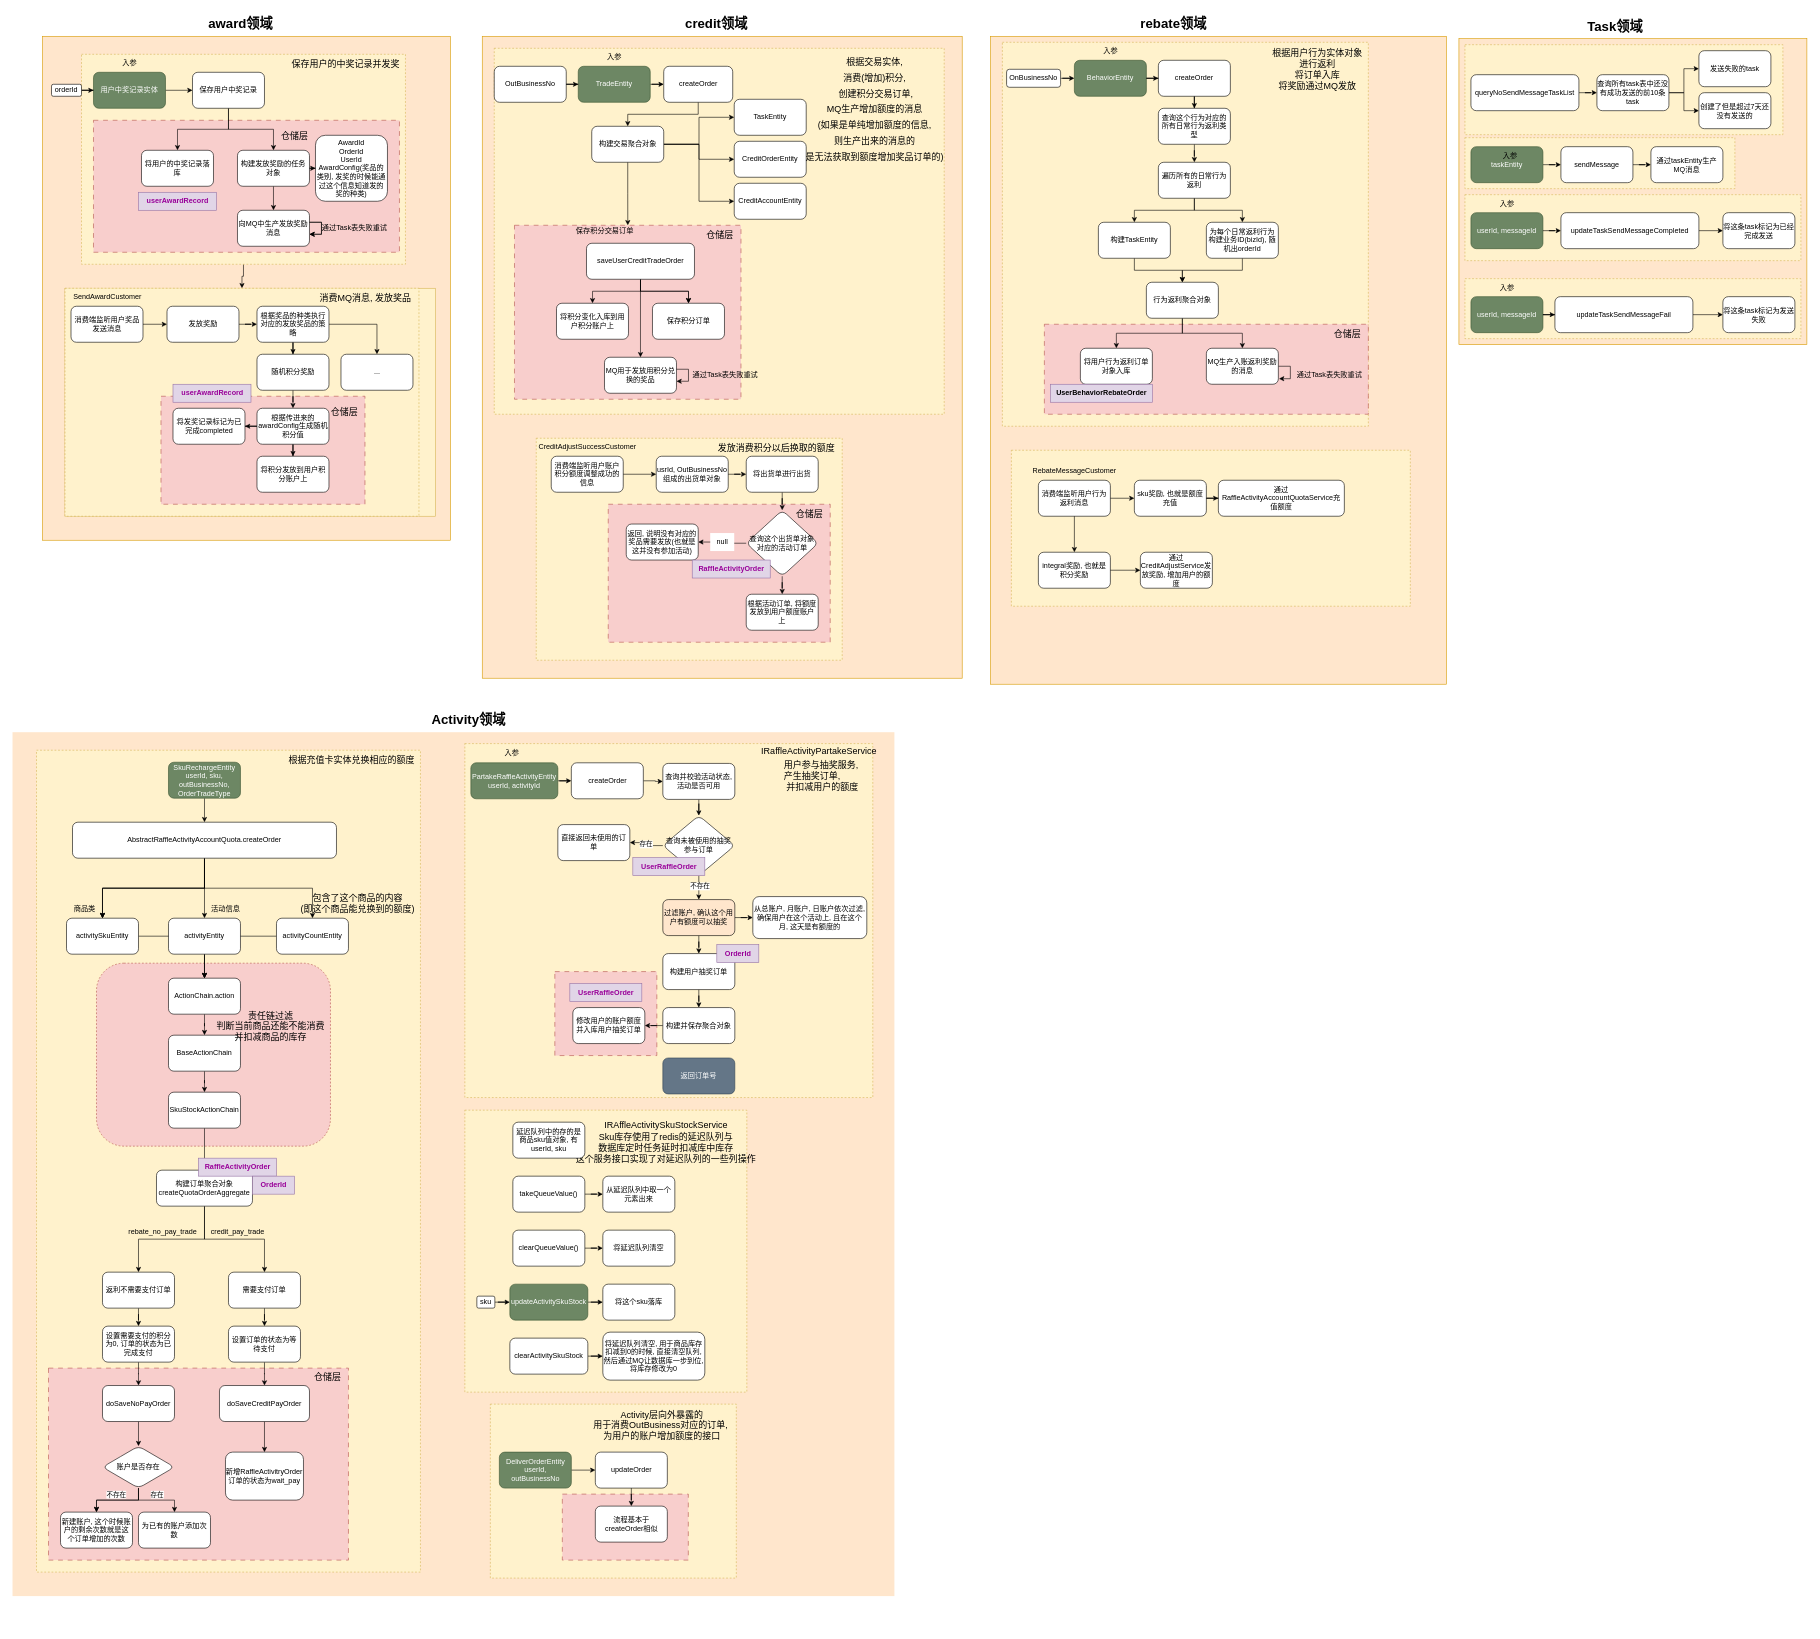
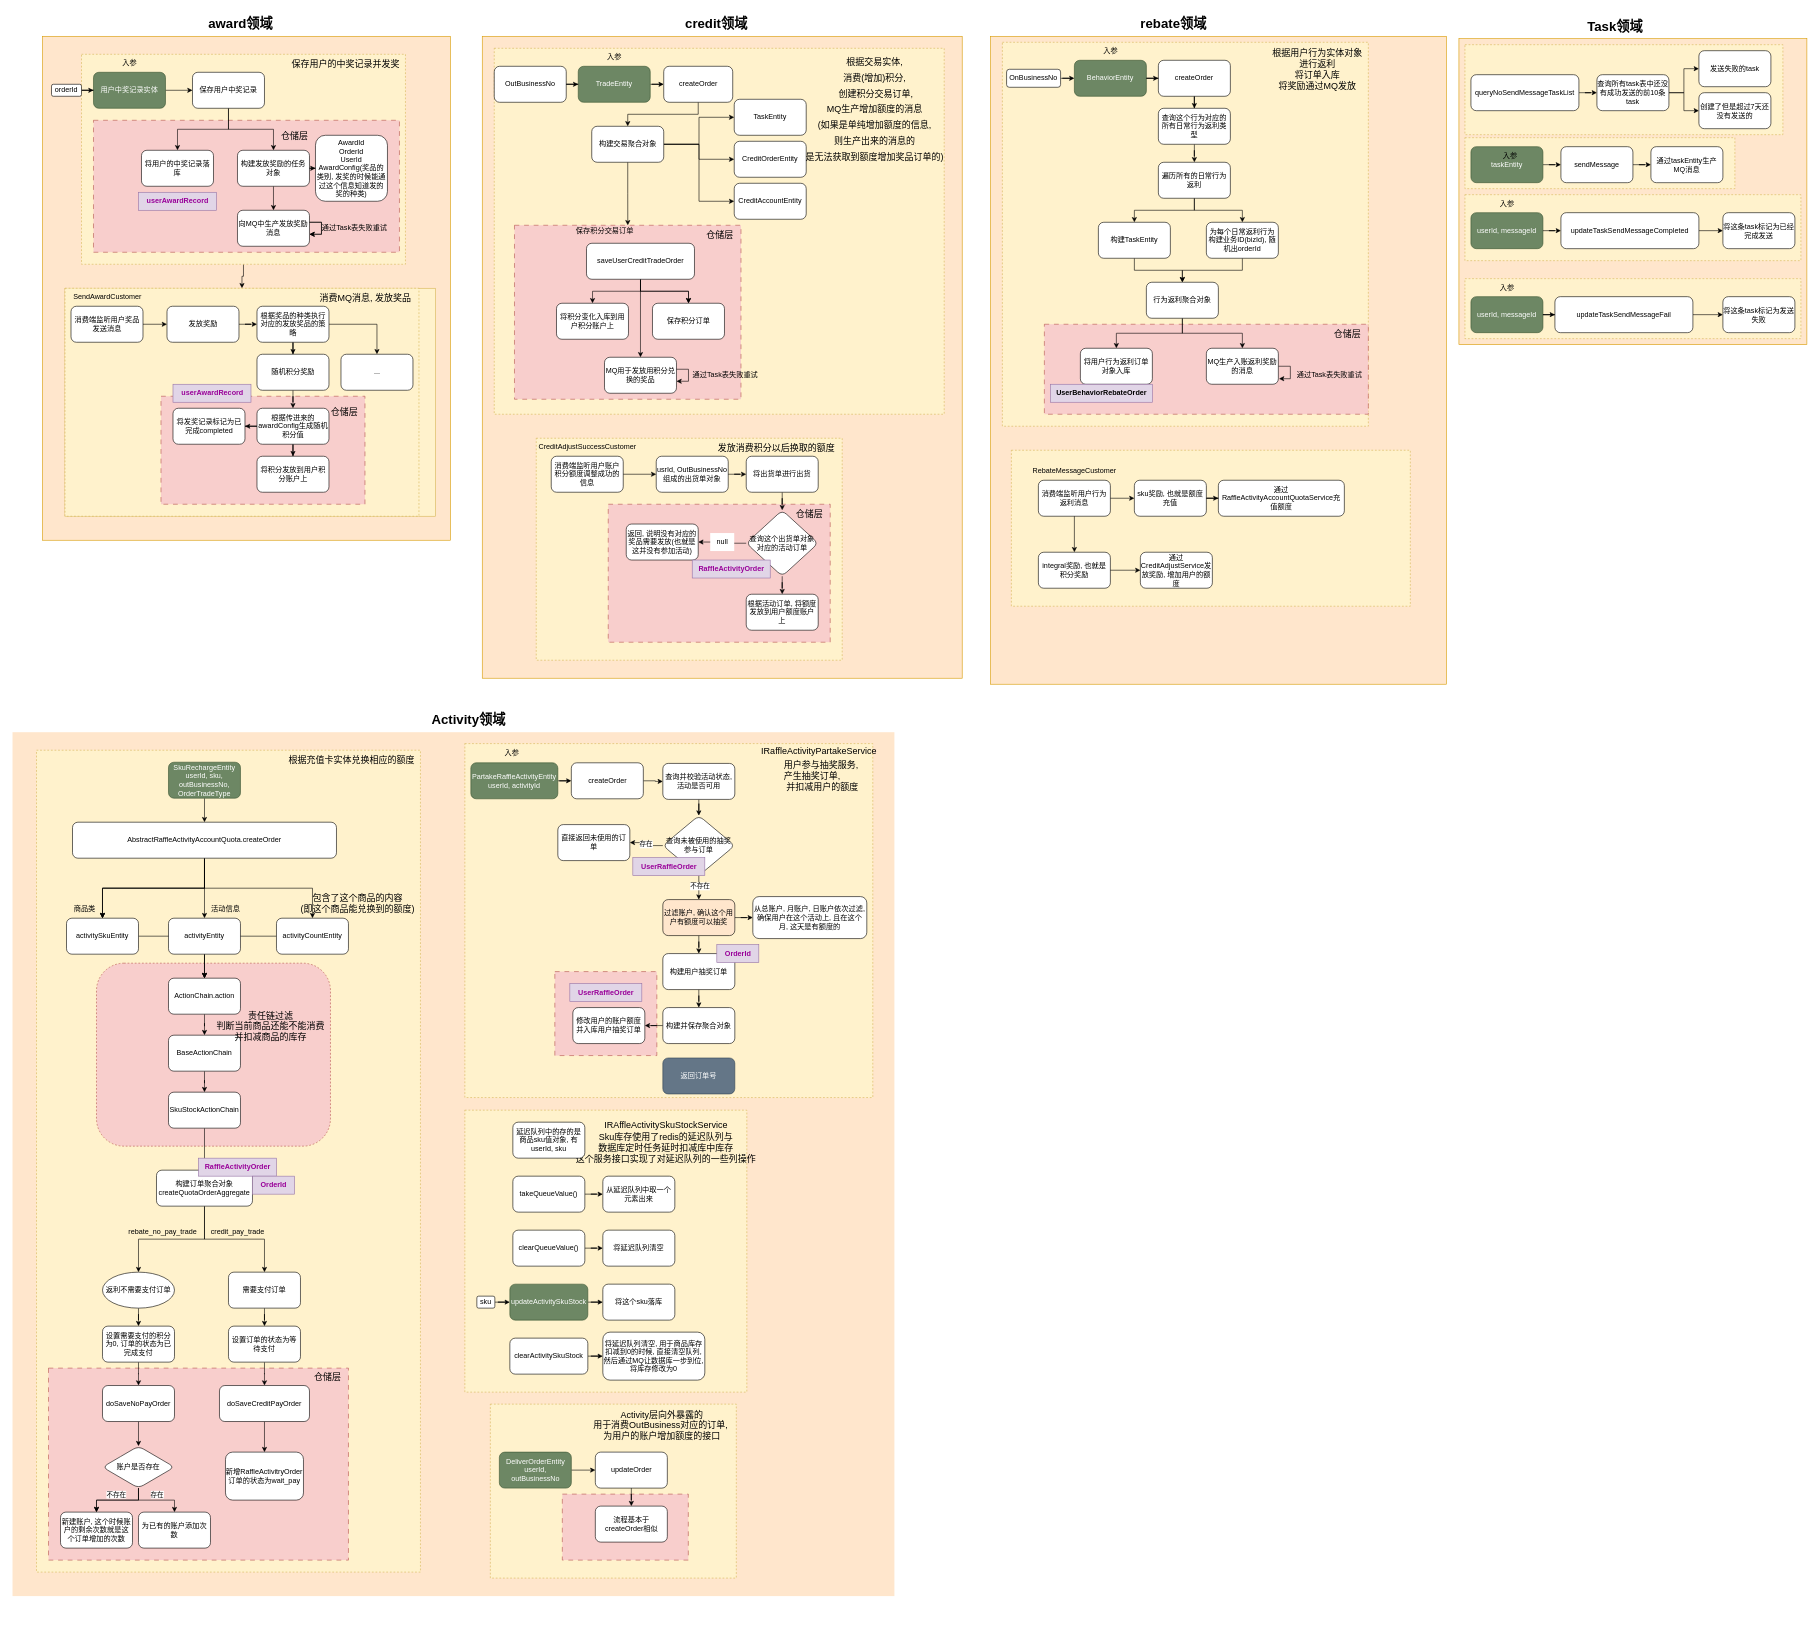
node "返利不需要支付订单": shape rounded rectangle -> ellipse
